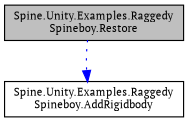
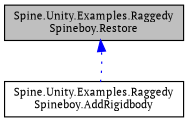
edge "Spine.Unity.Examples.Raggedy Spineboy.Restore" -> "Spine.Unity.Examples.Raggedy Spineboy.AddRigidbody": reversed
